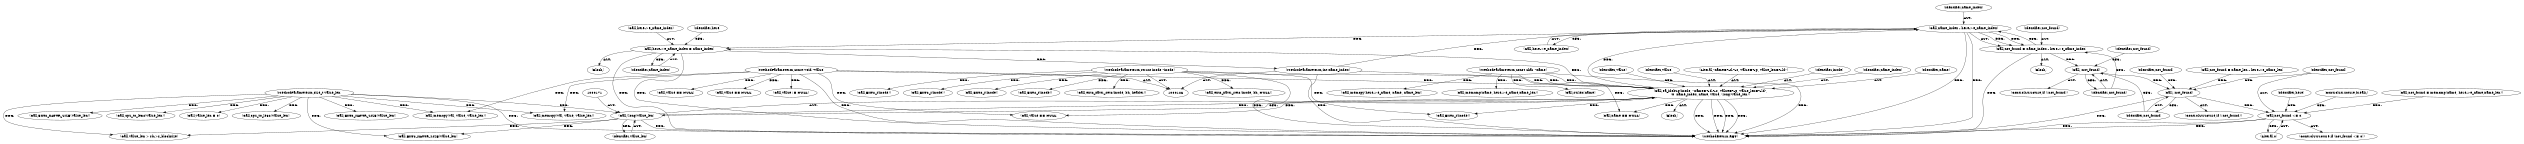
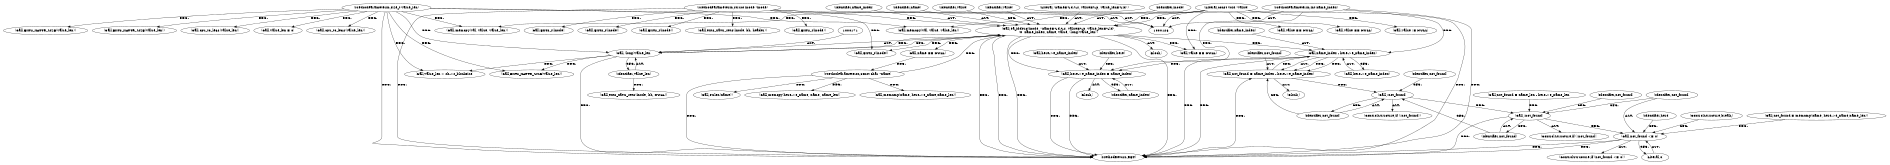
edge "(MethodParameterIn,size_t value_len)" -> "1000126": added, label "AST:"
edge "(Call,here->e_name_index = name_index)" -> "(MethodParameterIn,int name_index)": reversed
node "(MethodParameterIn,const void *value)": label "(MethodParameterIn,const void *value)" -> "(Literal,const void *value)"
edge "(MethodParameterIn,struct inode *inode)" -> "(Call,ext2_xattr_set2(inode, bh, NULL))": now "(Identifier,value_len)" -> "(Call,ext2_xattr_set2(inode, bh, NULL))"
edge "(MethodParameterIn,const char *name)" -> "(Call,name == NULL)": reversed
edge "(Call,not_found = name_index - here->e_name_index)" -> "(MethodReturn,RET)": reversed
